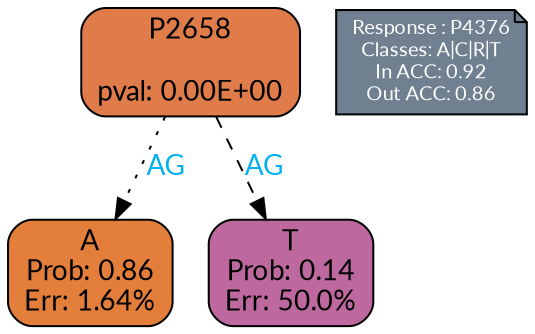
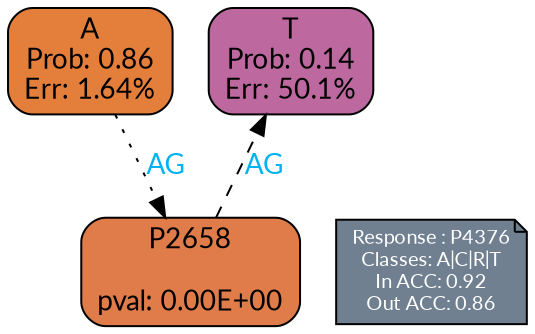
edge "P2658 pval: 0.00E+00" -> "A Prob: 0.86 Err: 1.64%": reversed
node "T Prob: 0.14 Err: 50.0%": label "T Prob: 0.14 Err: 50.0%" -> "T Prob: 0.14 Err: 50.1%"
